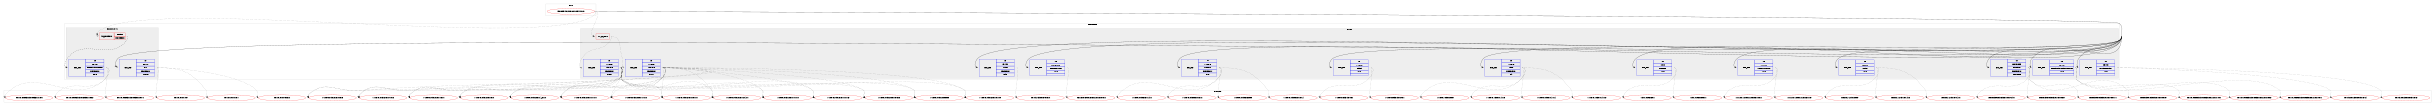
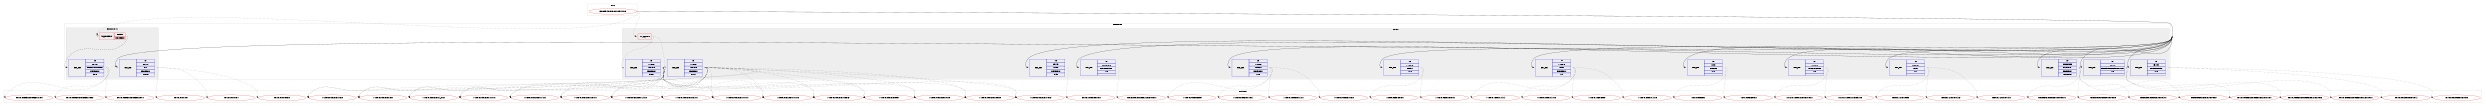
node "sys-devel/automake-1.14.1-r2": added
